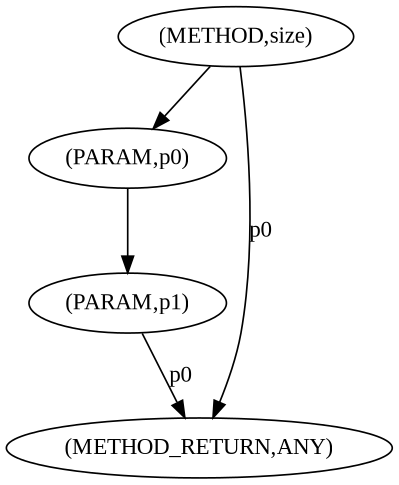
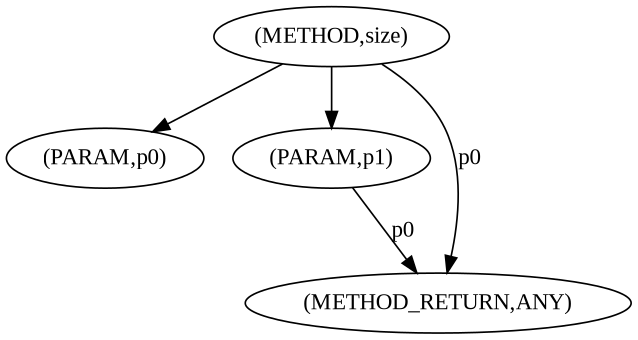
edge "(PARAM,p0)" -> "(PARAM,p1)": now "(METHOD,size)" -> "(PARAM,p1)"
